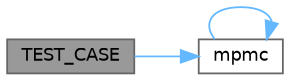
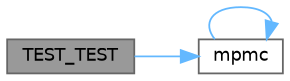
node "TEST_CASE": label "TEST_CASE" -> "TEST_TEST"
